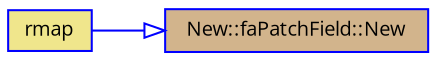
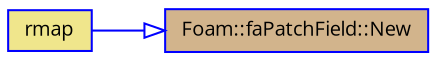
node "New::faPatchField::New": label "New::faPatchField::New" -> "Foam::faPatchField::New"
